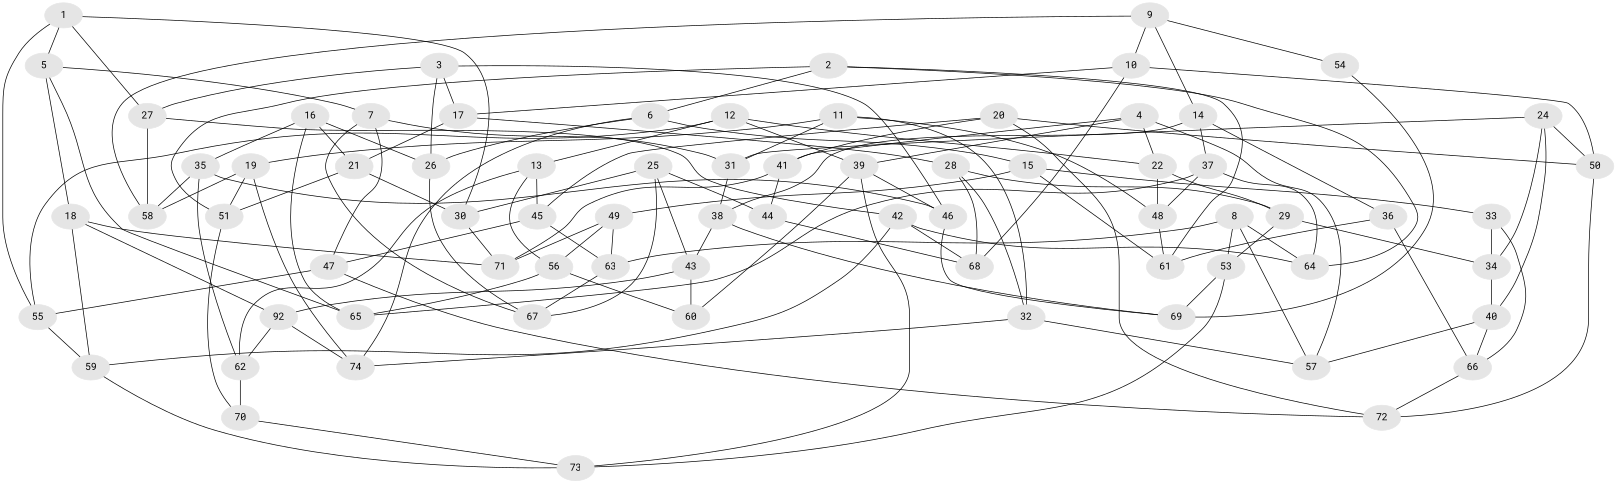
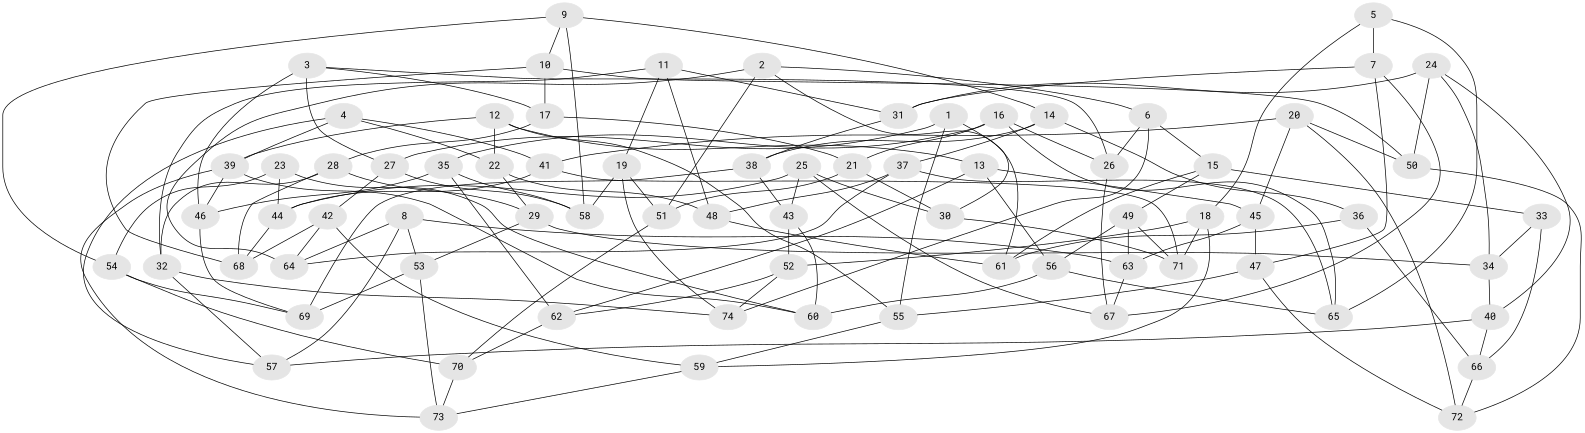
edge "1" -- "5": removed
node "23": added
node "92": label "92" -> "52"
edge "54" -- "70": added
